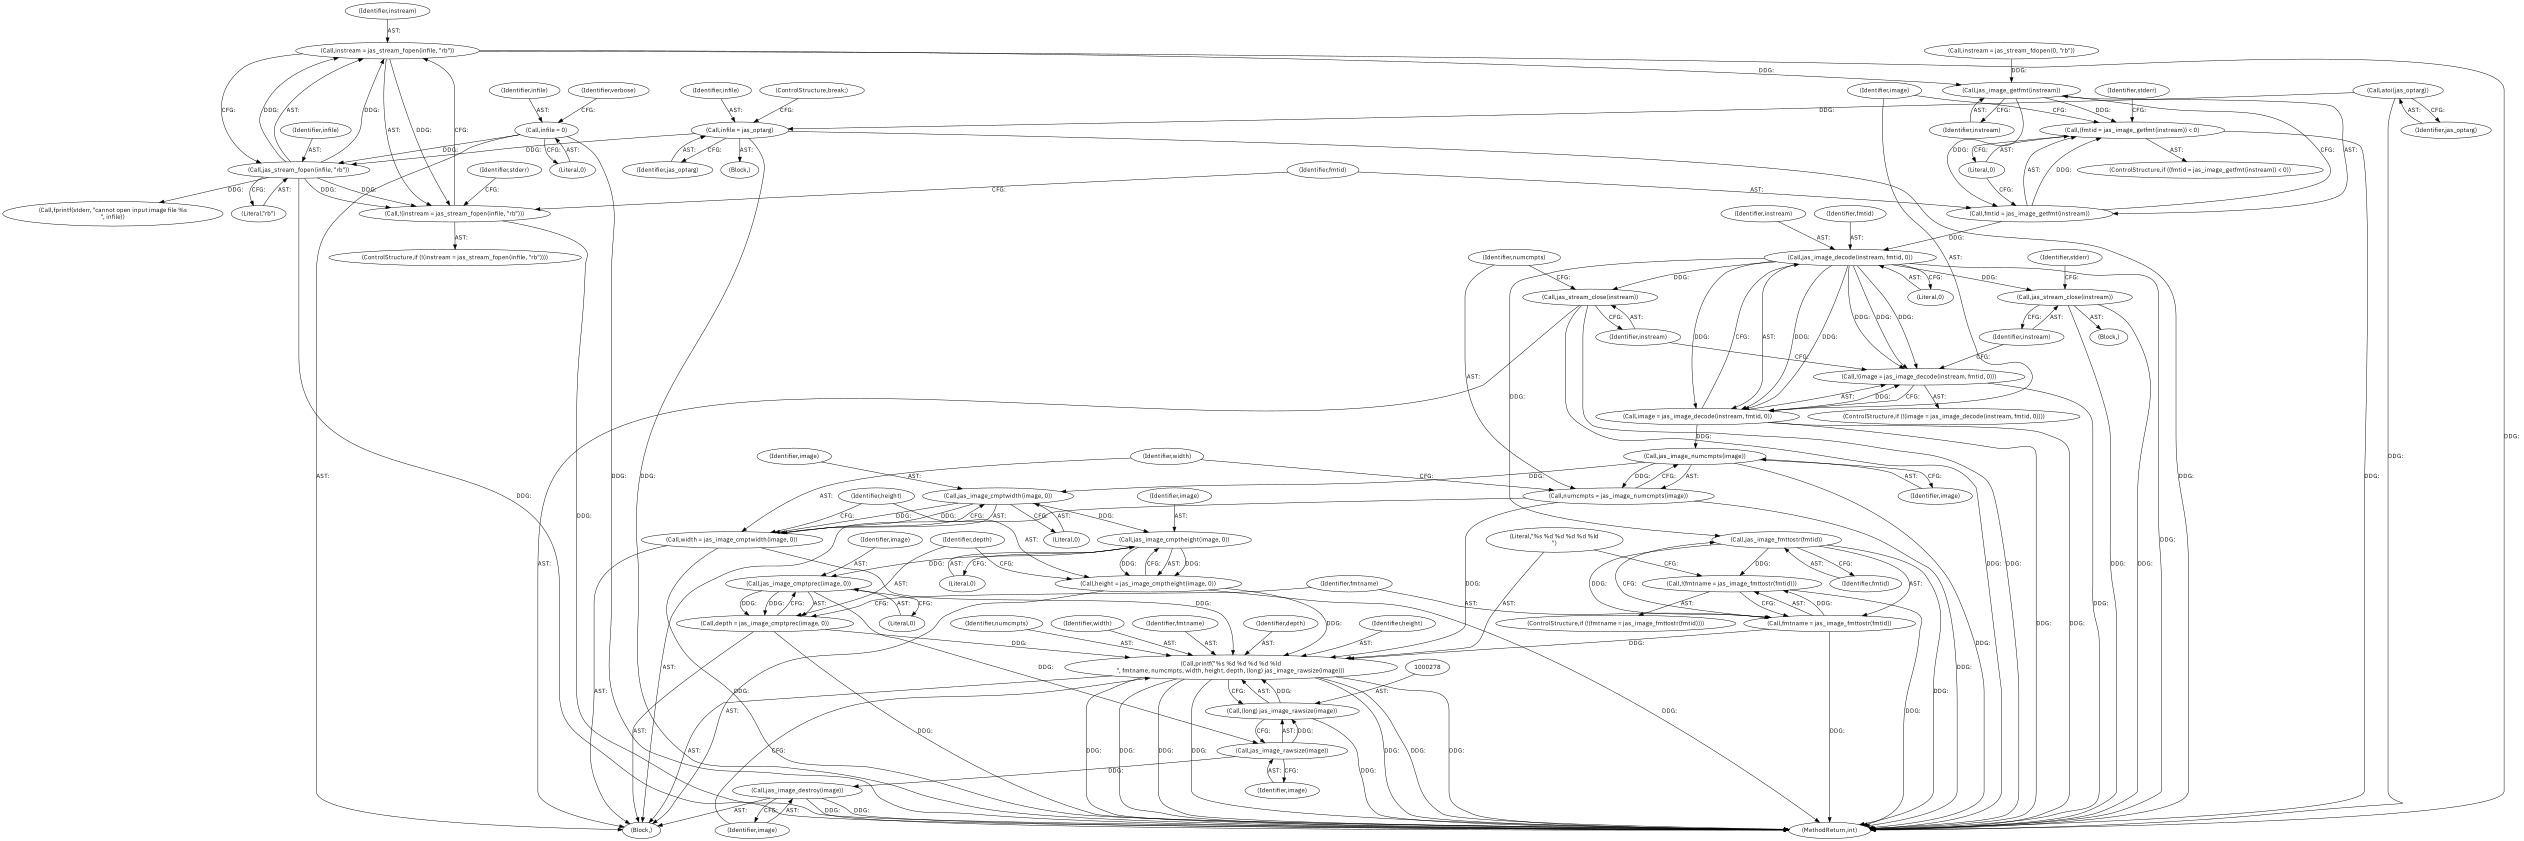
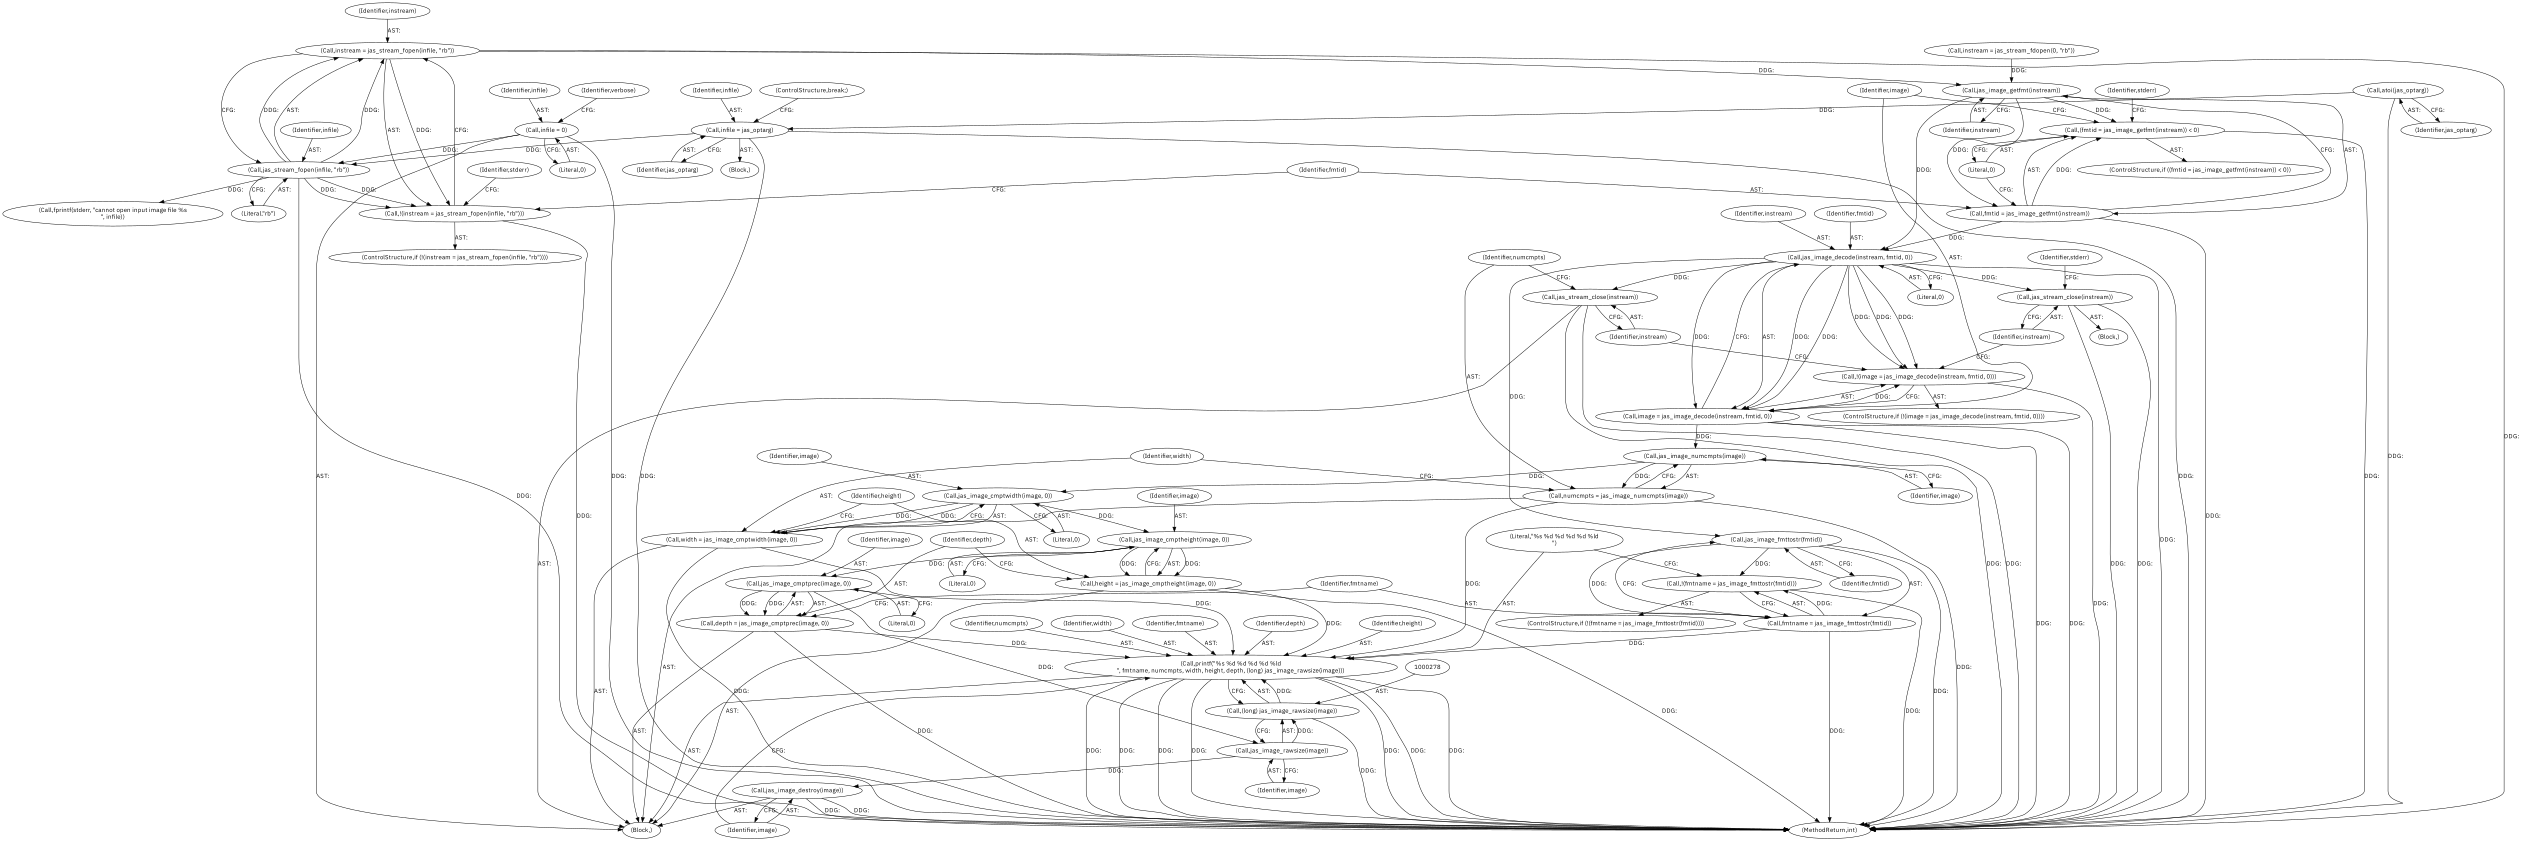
edge "(Call,jas_image_getfmt(instream))" -> "(Call,jas_image_decode(instream, fmtid, 0))": added, label "DDG:"
edge "(Call,depth = jas_image_cmptprec(image, 0))" -> "(Call,jas_image_cmptprec(image, 0))": label "CFG: " -> "AST: "
edge "(Call,jas_image_numcmpts(image))" -> "(MethodReturn,int)": now "(Call,fmtid = jas_image_getfmt(instream))" -> "(MethodReturn,int)"
